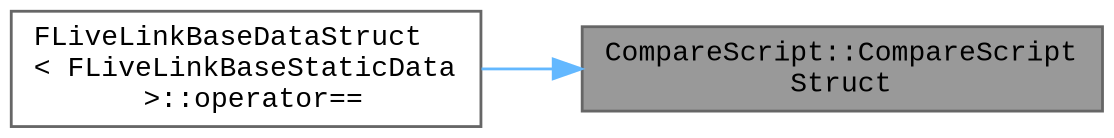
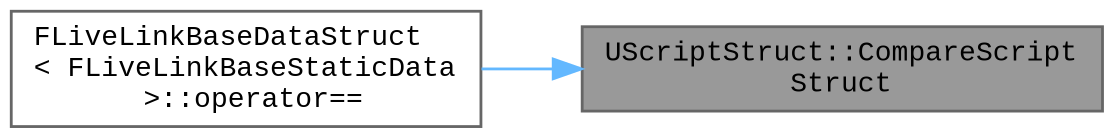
node "CompareScript::CompareScript Struct": label "CompareScript::CompareScript Struct" -> "UScriptStruct::CompareScript Struct"
